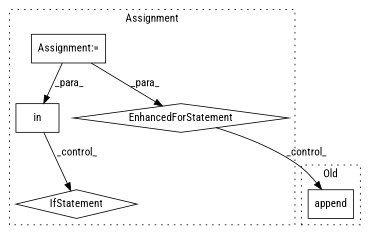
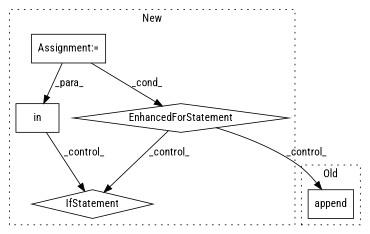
cluster "Assignment": label "Assignment" -> "New"
edge "Assignment:=" -> "EnhancedForStatement": label "_para_" -> "_cond_"
edge "EnhancedForStatement" -> "IfStatement": added, label "_control_"
